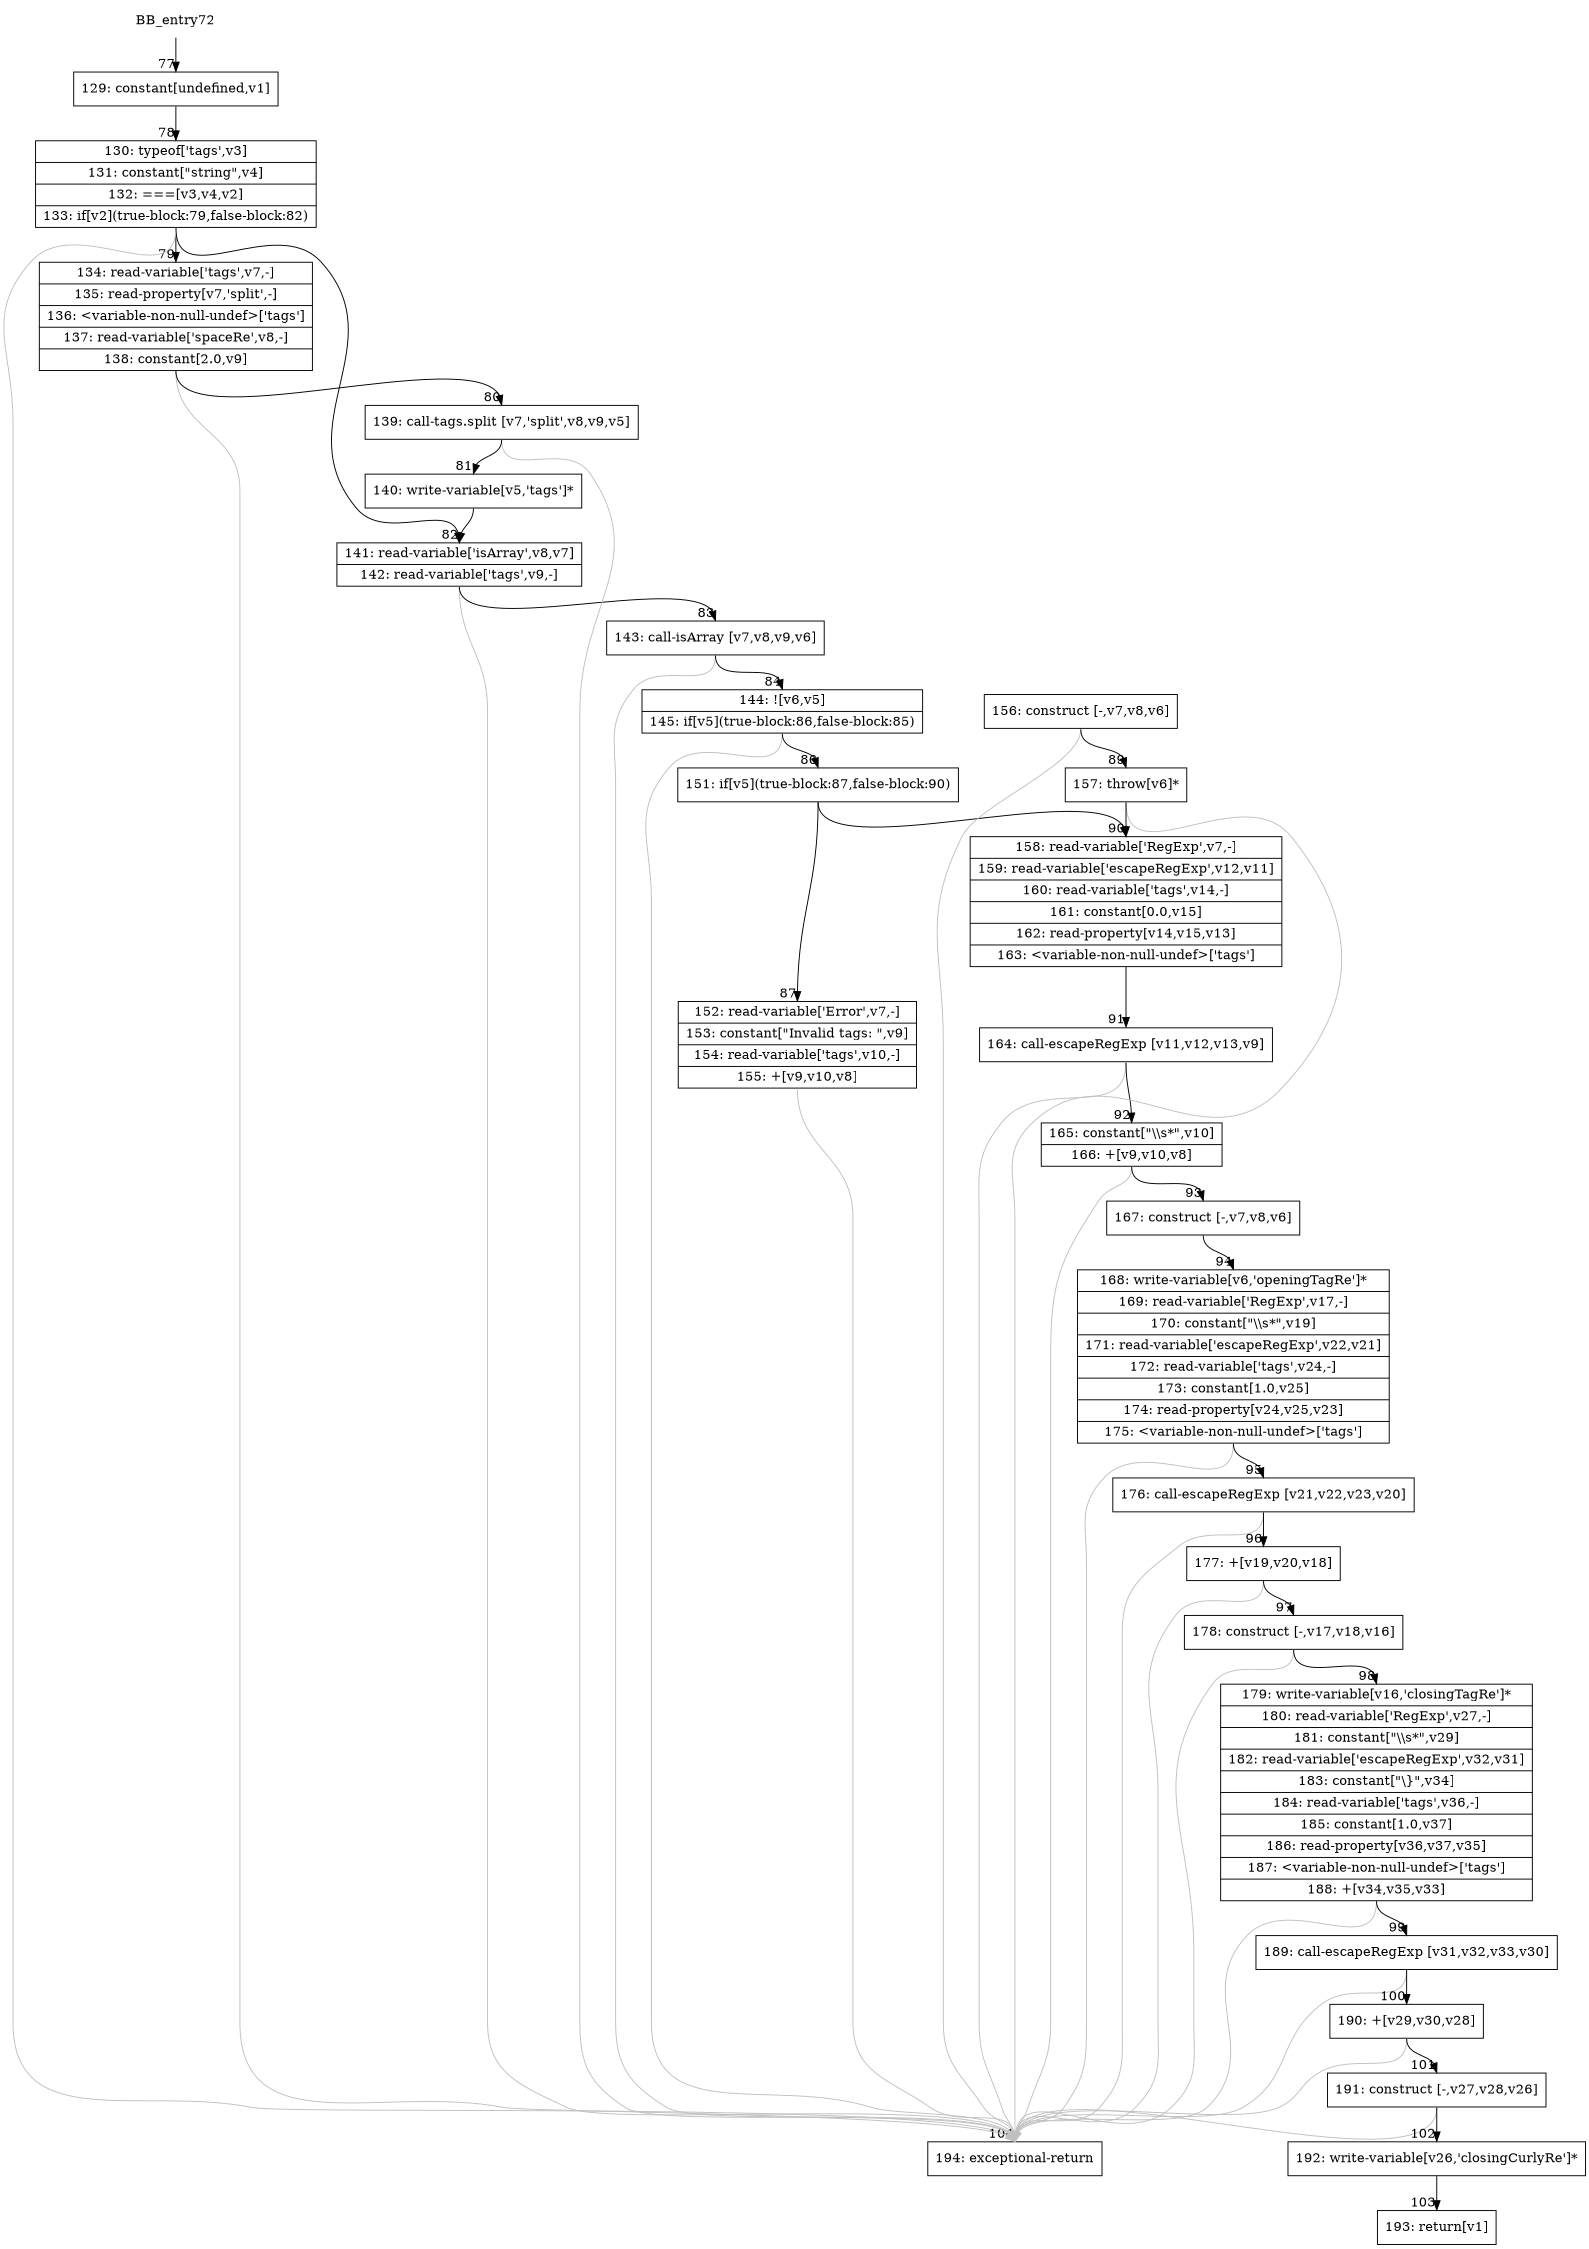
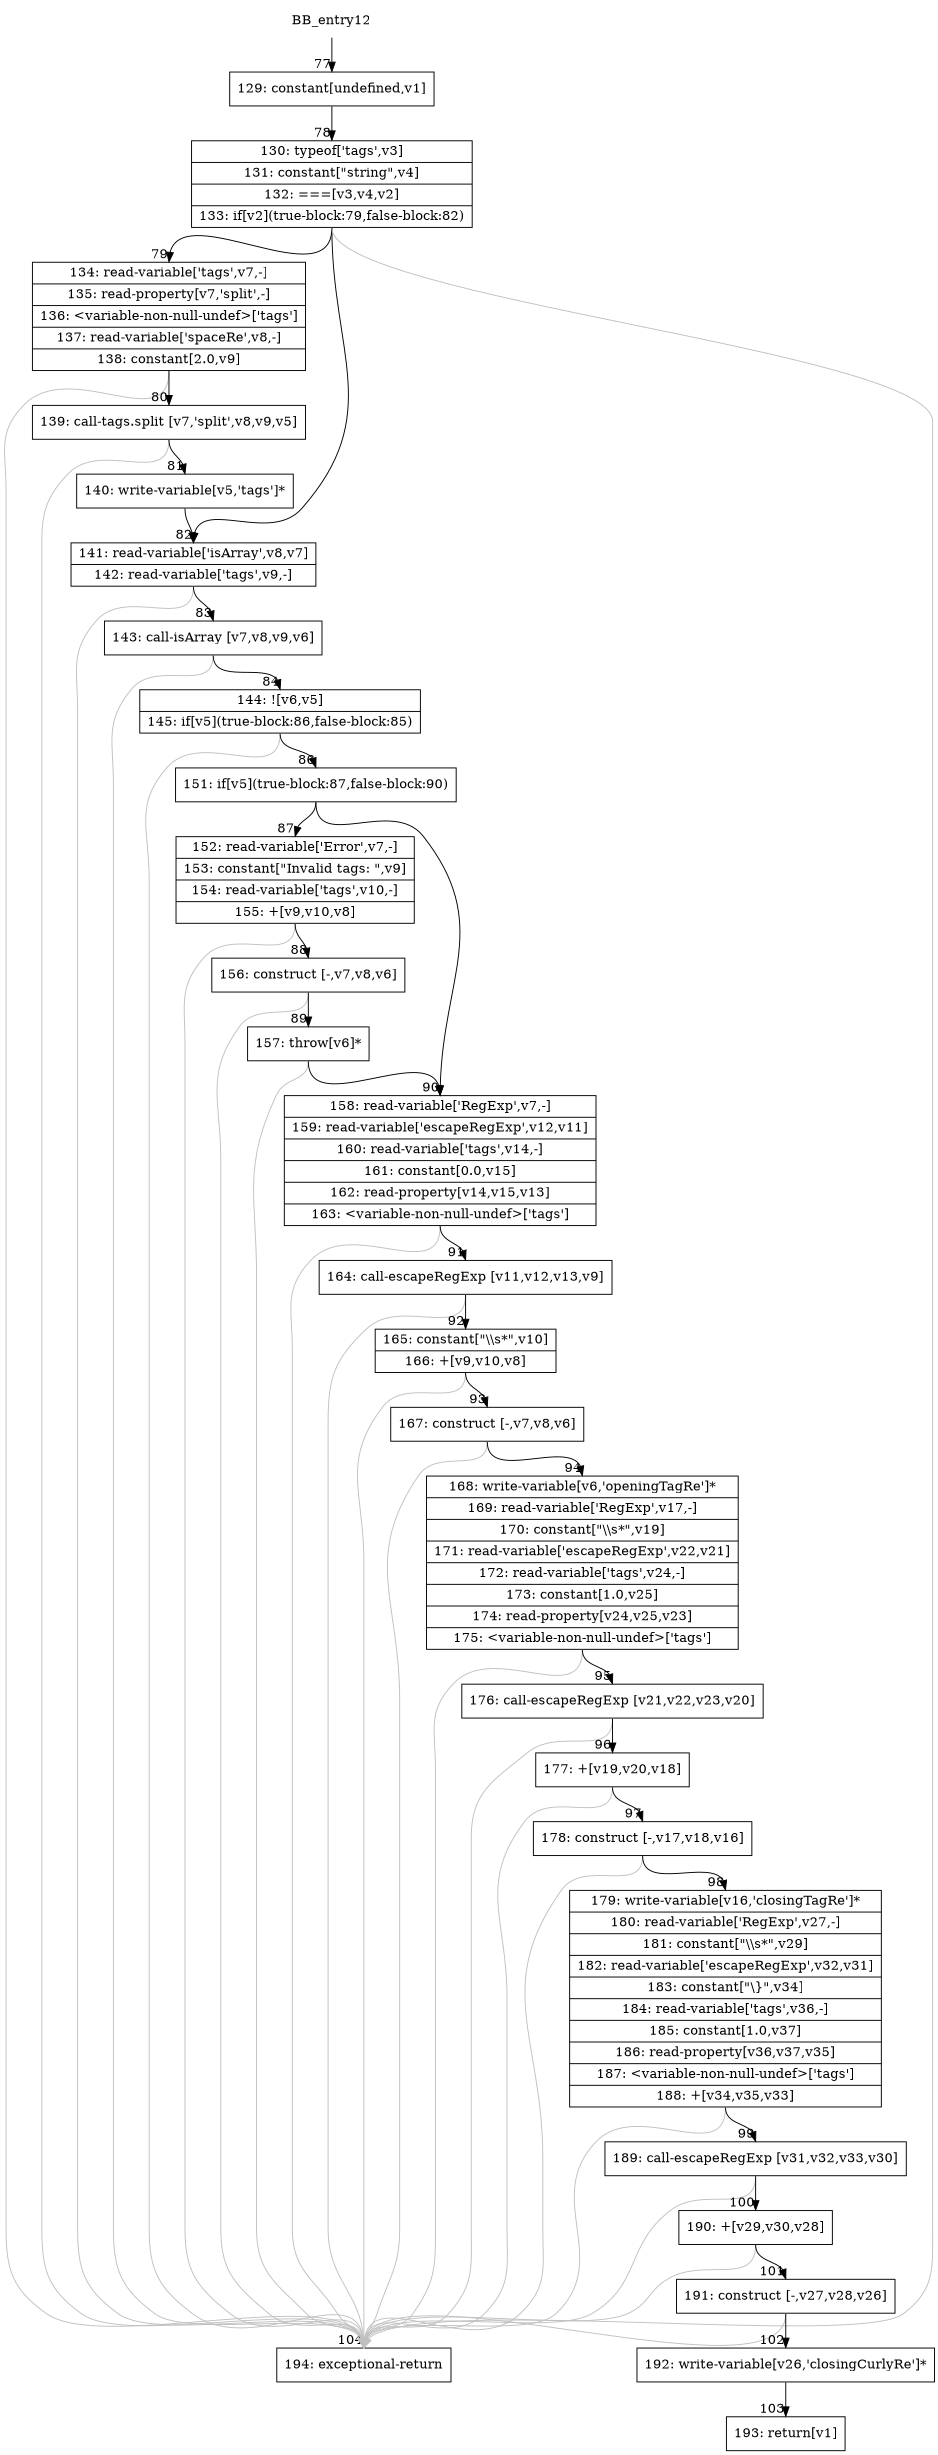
node "BB_entry72": label "BB_entry72" -> "BB_entry12"
edge "152: read-variable['Error',v7,-]" -> "156: construct [-,v7,v8,v6]": added
edge "158: read-variable['RegExp',v7,-]" -> "194: exceptional-return": added
edge "167: construct [-,v7,v8,v6]" -> "194: exceptional-return": added
